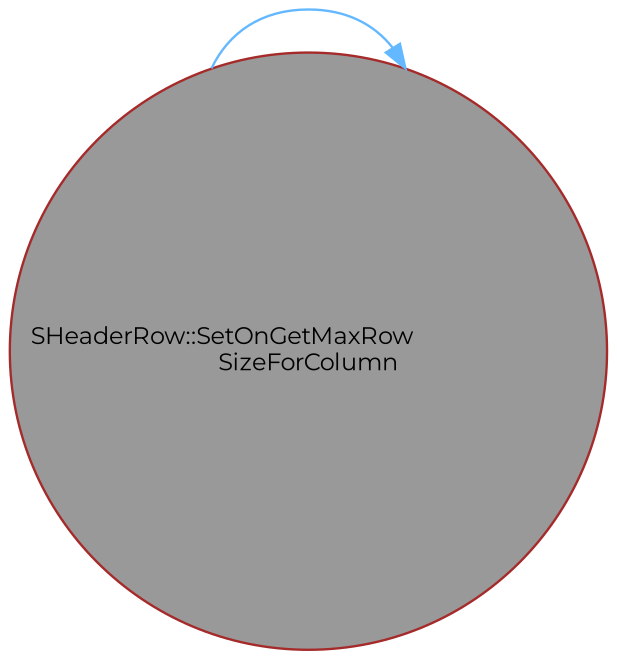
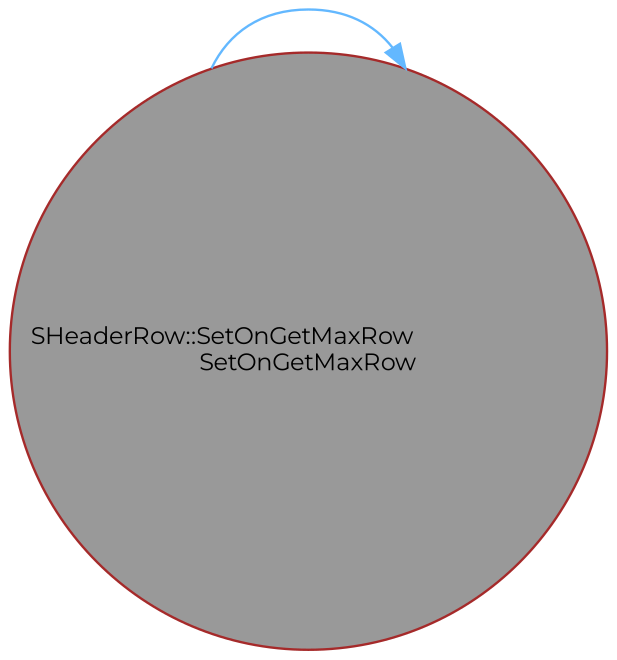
node "SHeaderRow::SetOnGetMaxRow SizeForColumn": label "SHeaderRow::SetOnGetMaxRow SizeForColumn" -> "SHeaderRow::SetOnGetMaxRow SetOnGetMaxRow"
